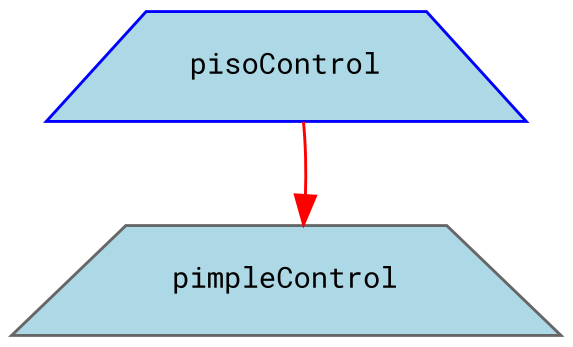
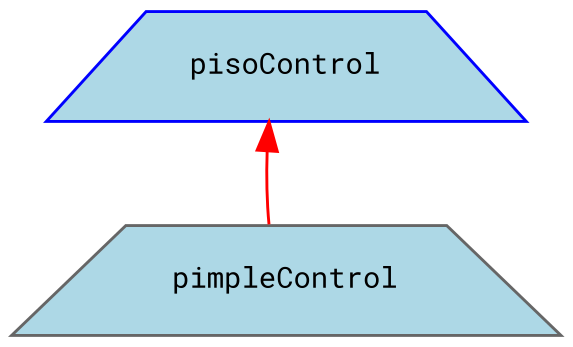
edge "pisoControl" -> "pimpleControl": reversed
